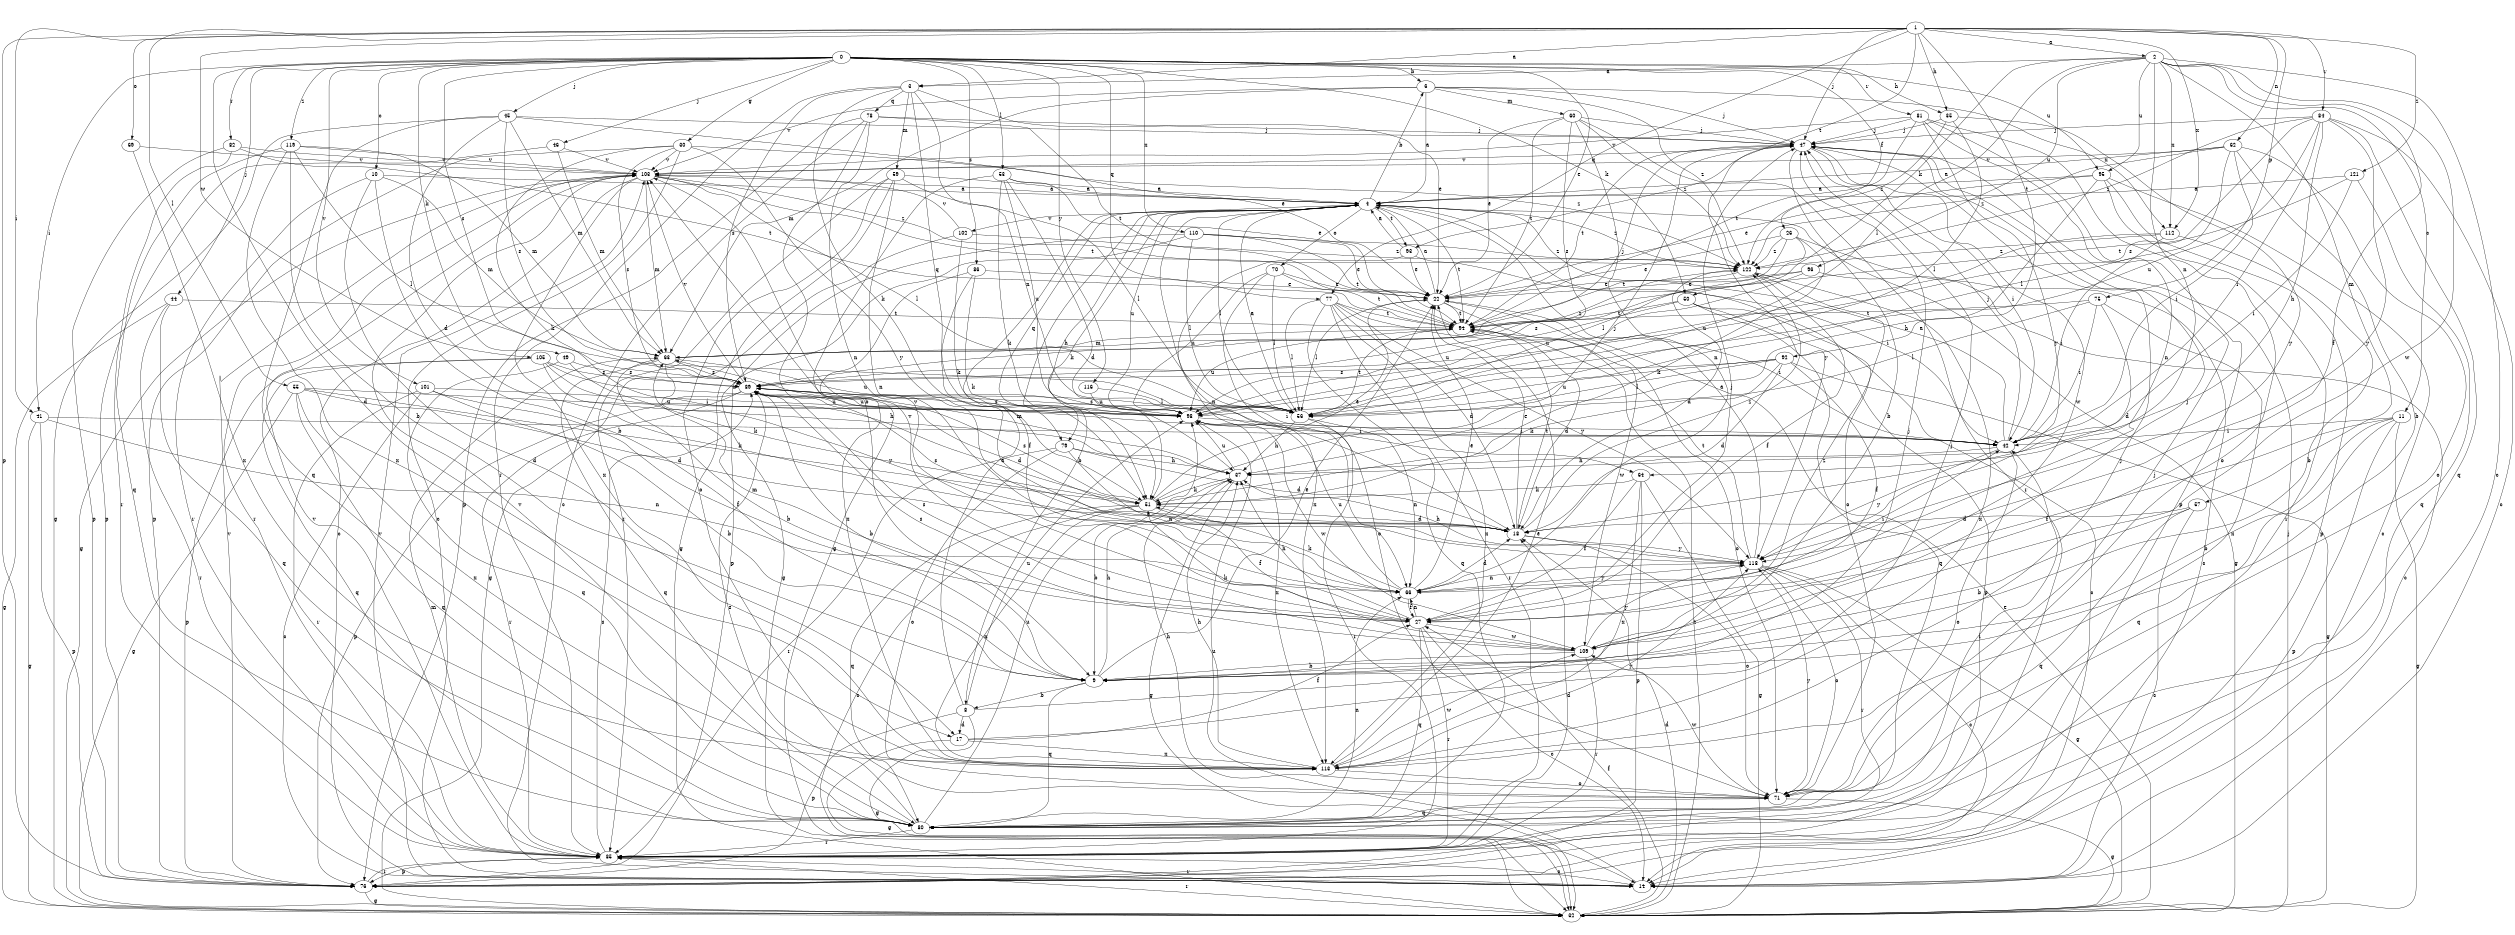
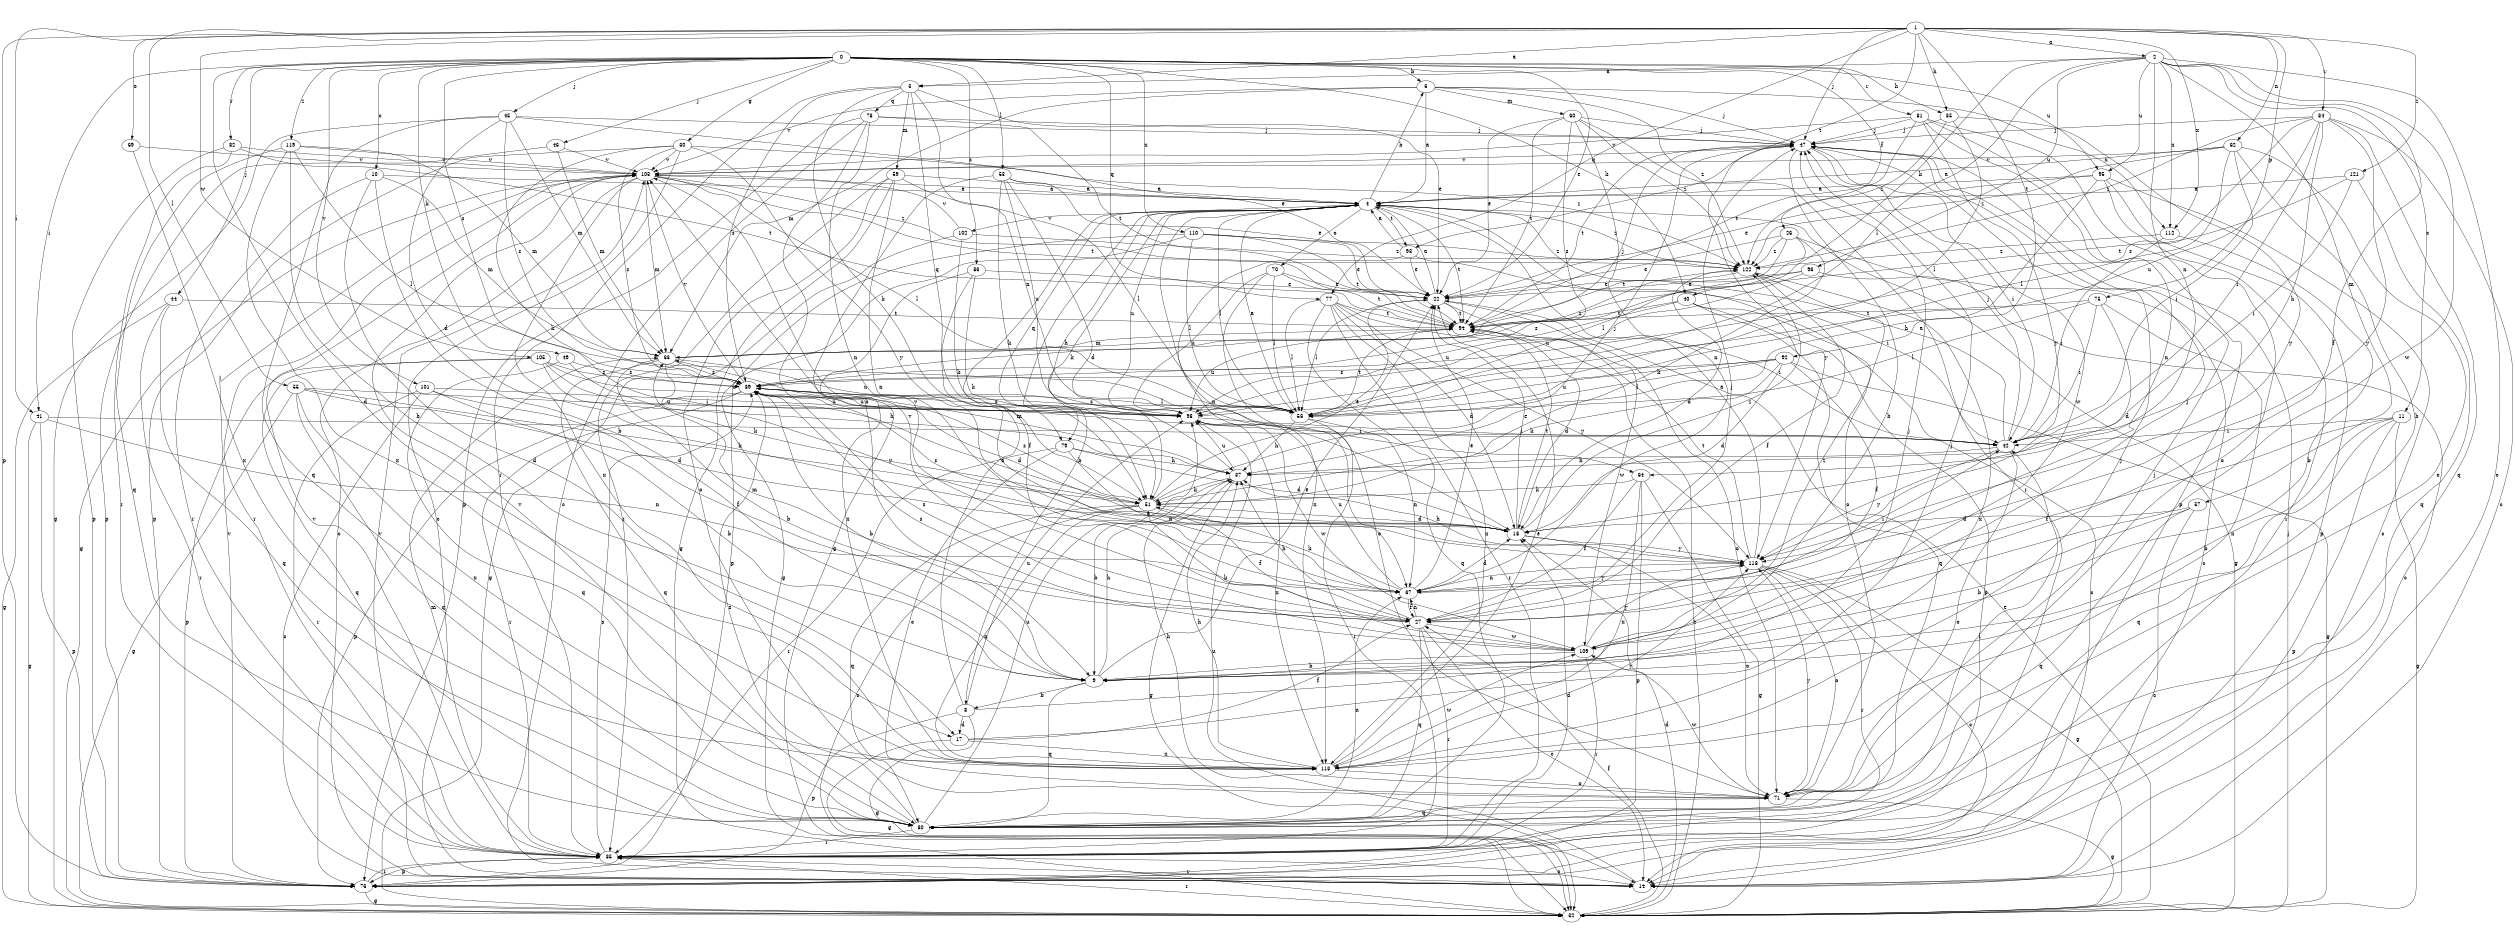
node "50": label "50" -> "40"
edge "112" -> "98": removed, label "u"
node "116": removed
node "66": label "66" -> "67"
